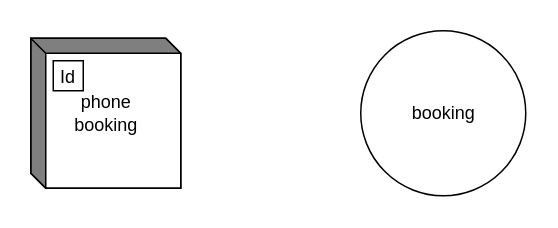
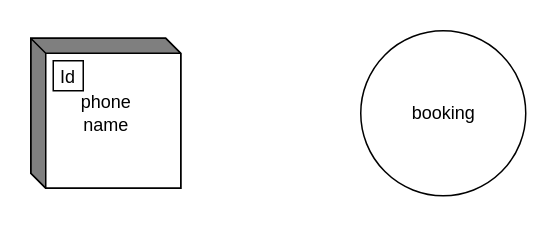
node "phone booking": label "phone booking" -> "phone name"
